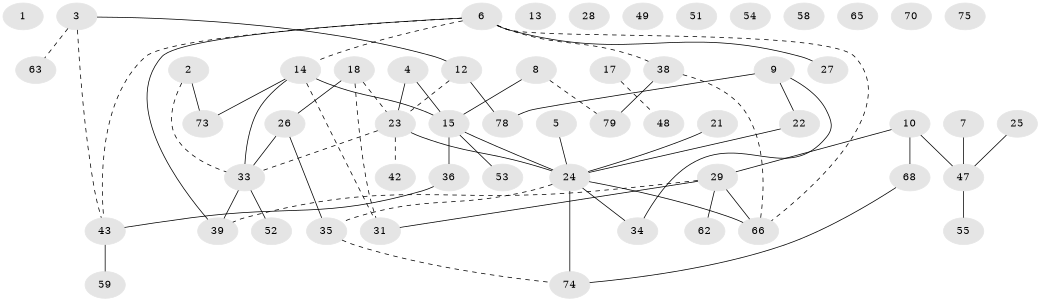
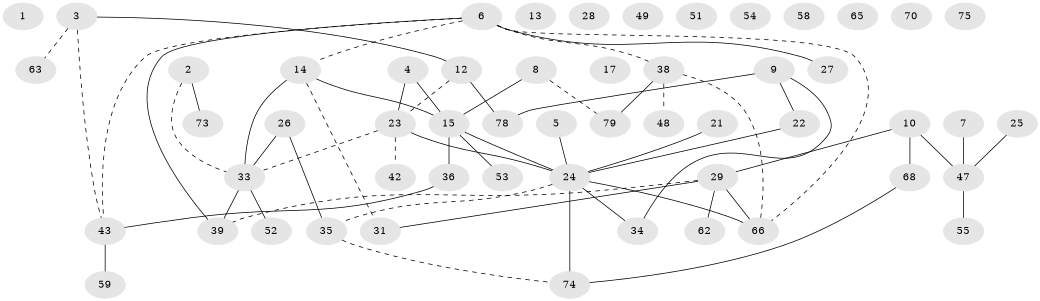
node "18": removed
edge "14" -- "73": removed
edge "17" -- "48": now "38" -- "48"
